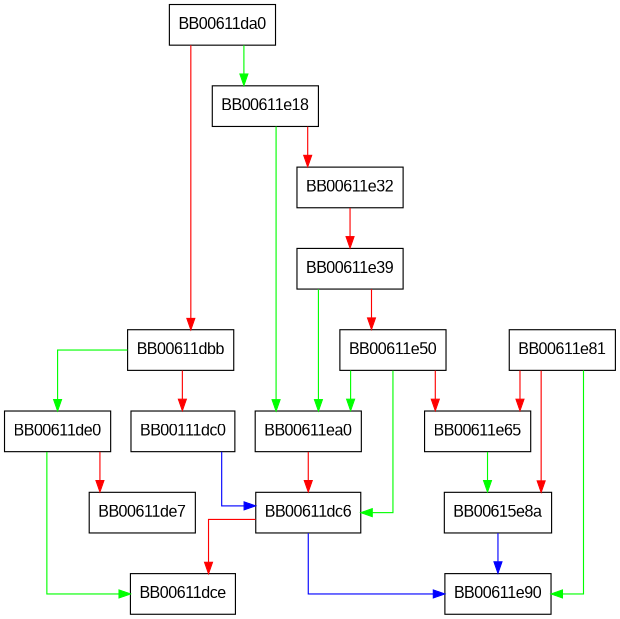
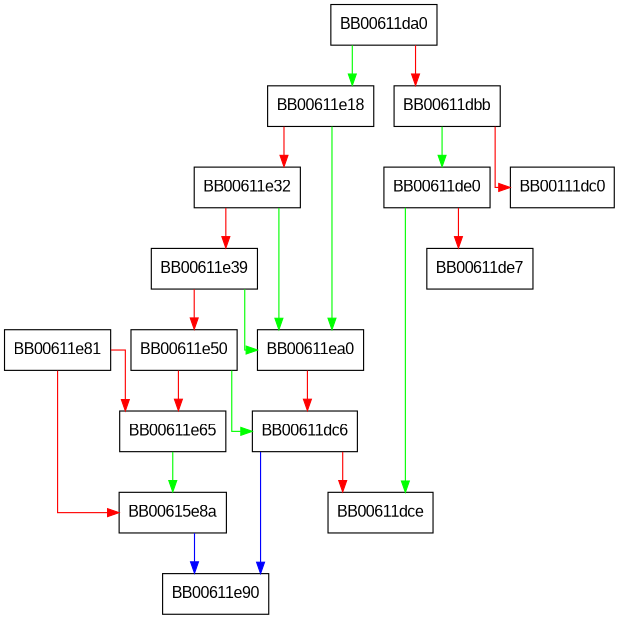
edge "BB00611e50" -> "BB00611ea0": now "BB00611e32" -> "BB00611ea0"
edge "BB00111dc0" -> "BB00611dc6": removed
edge "BB00611e81" -> "BB00611e90": removed
